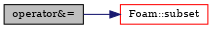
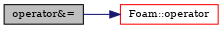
node "Foam::subset": label "Foam::subset" -> "Foam::operator"
